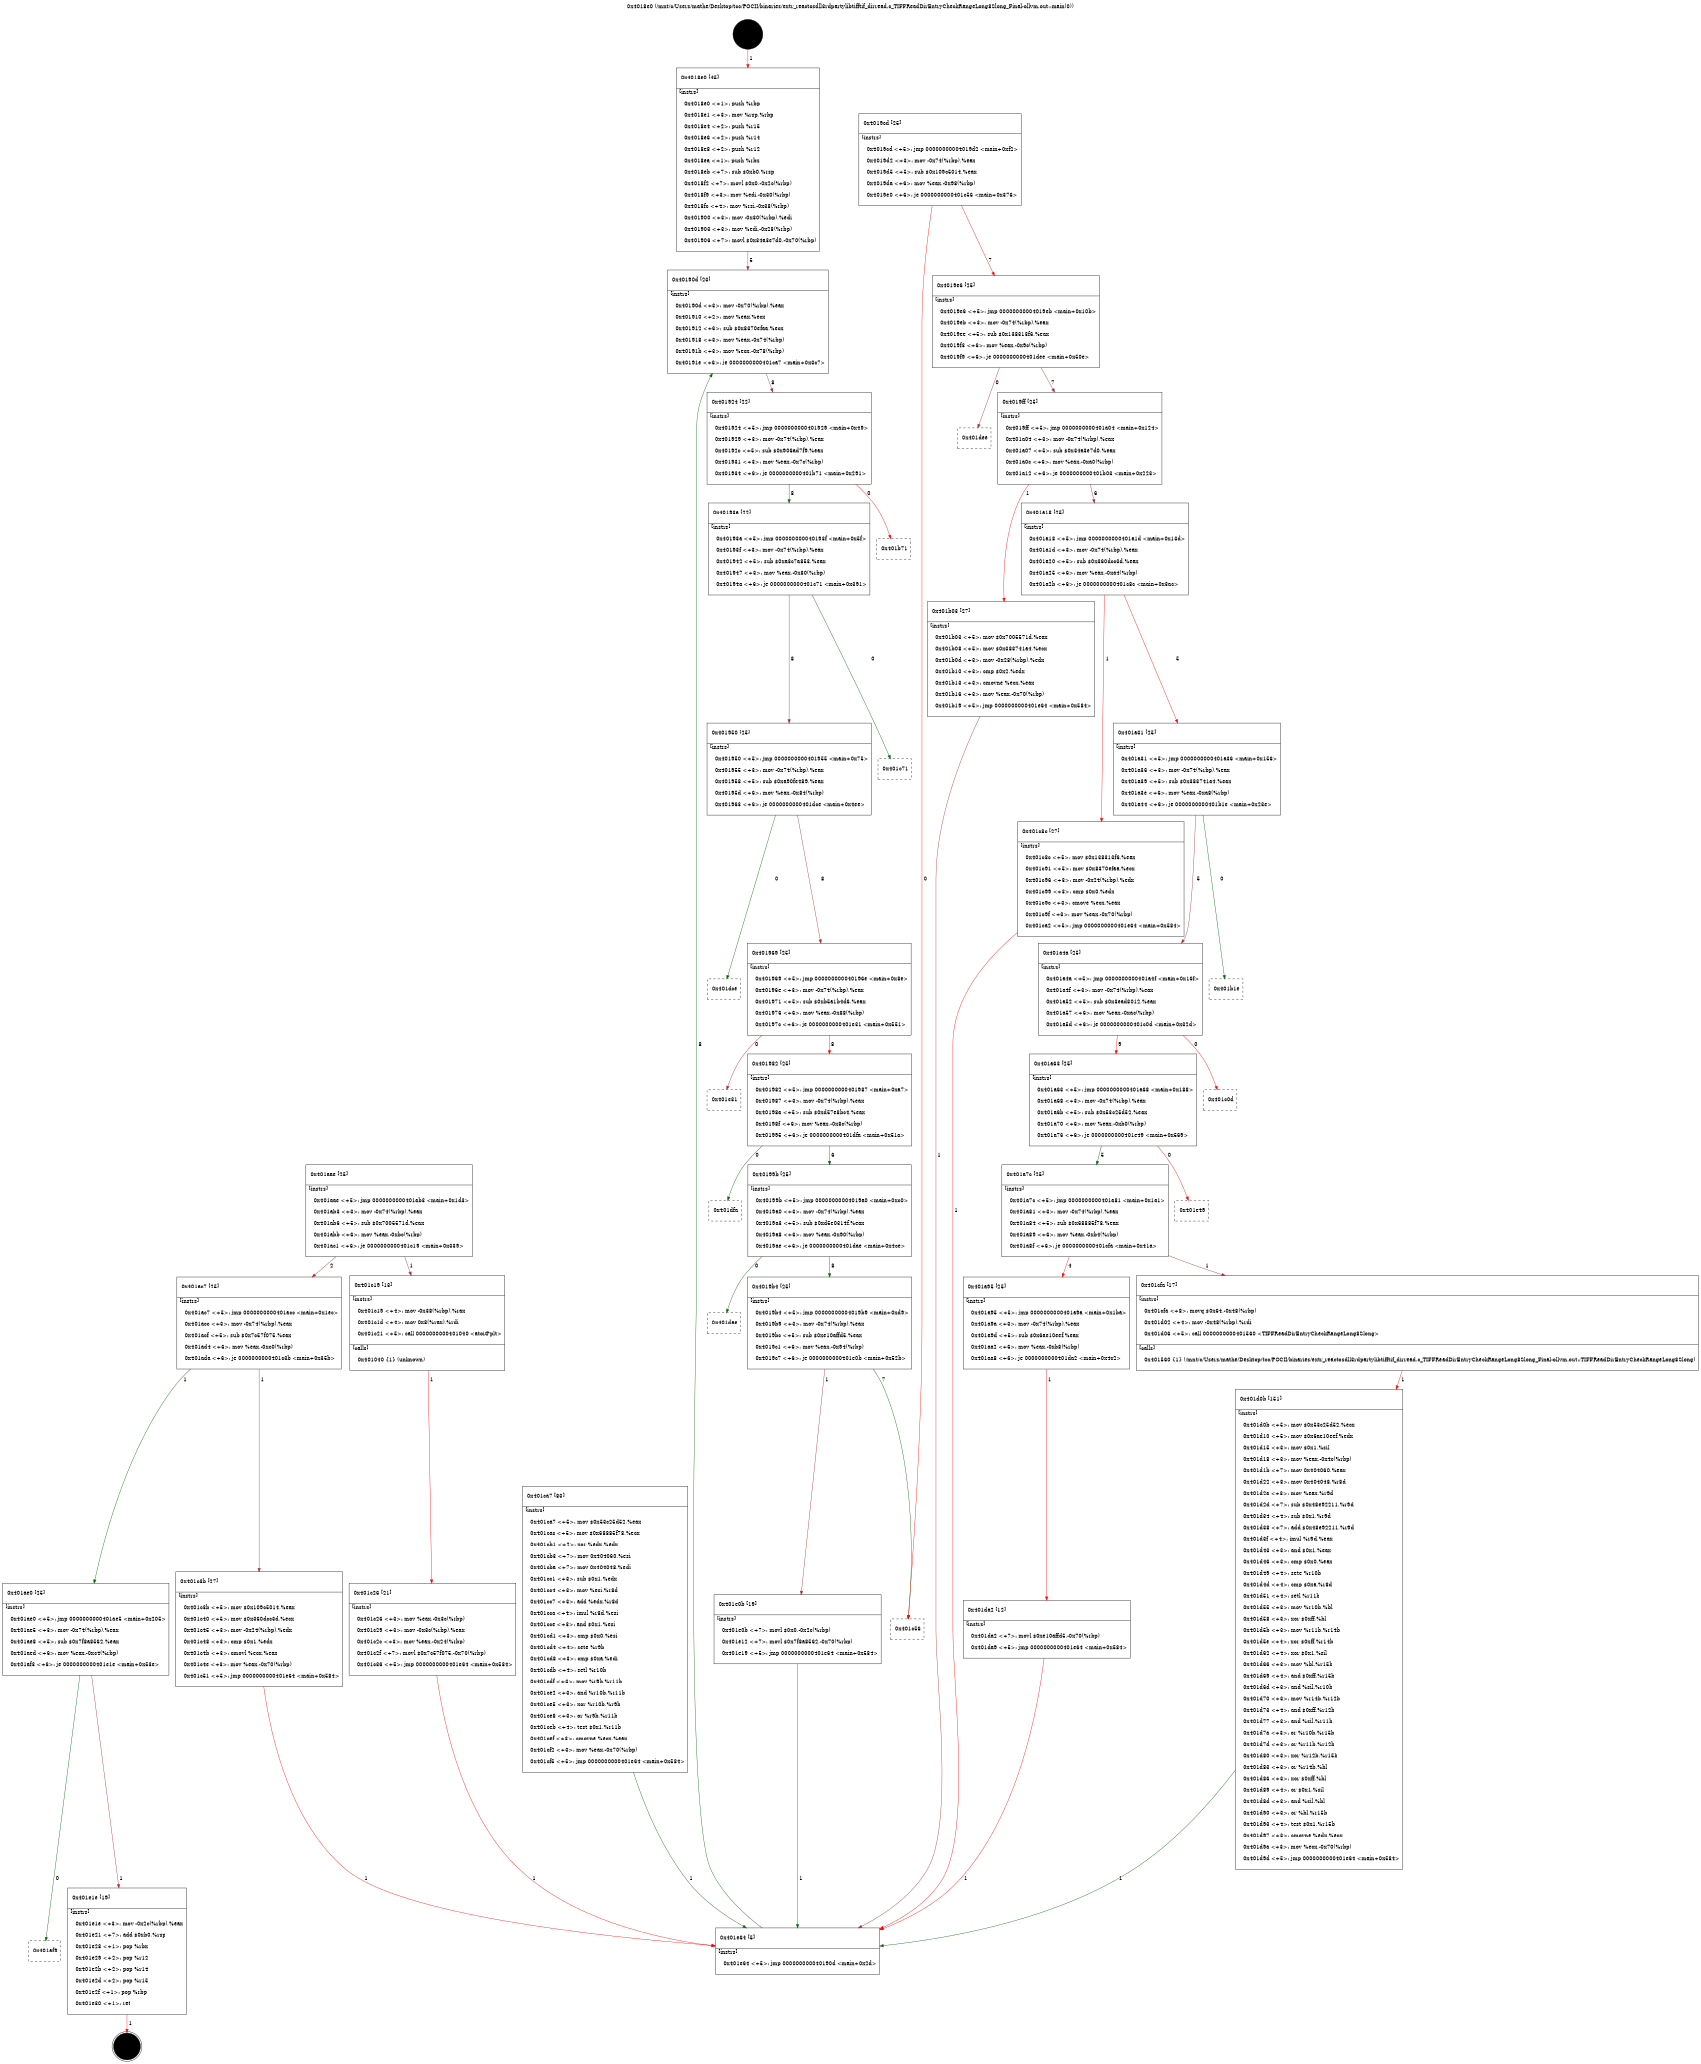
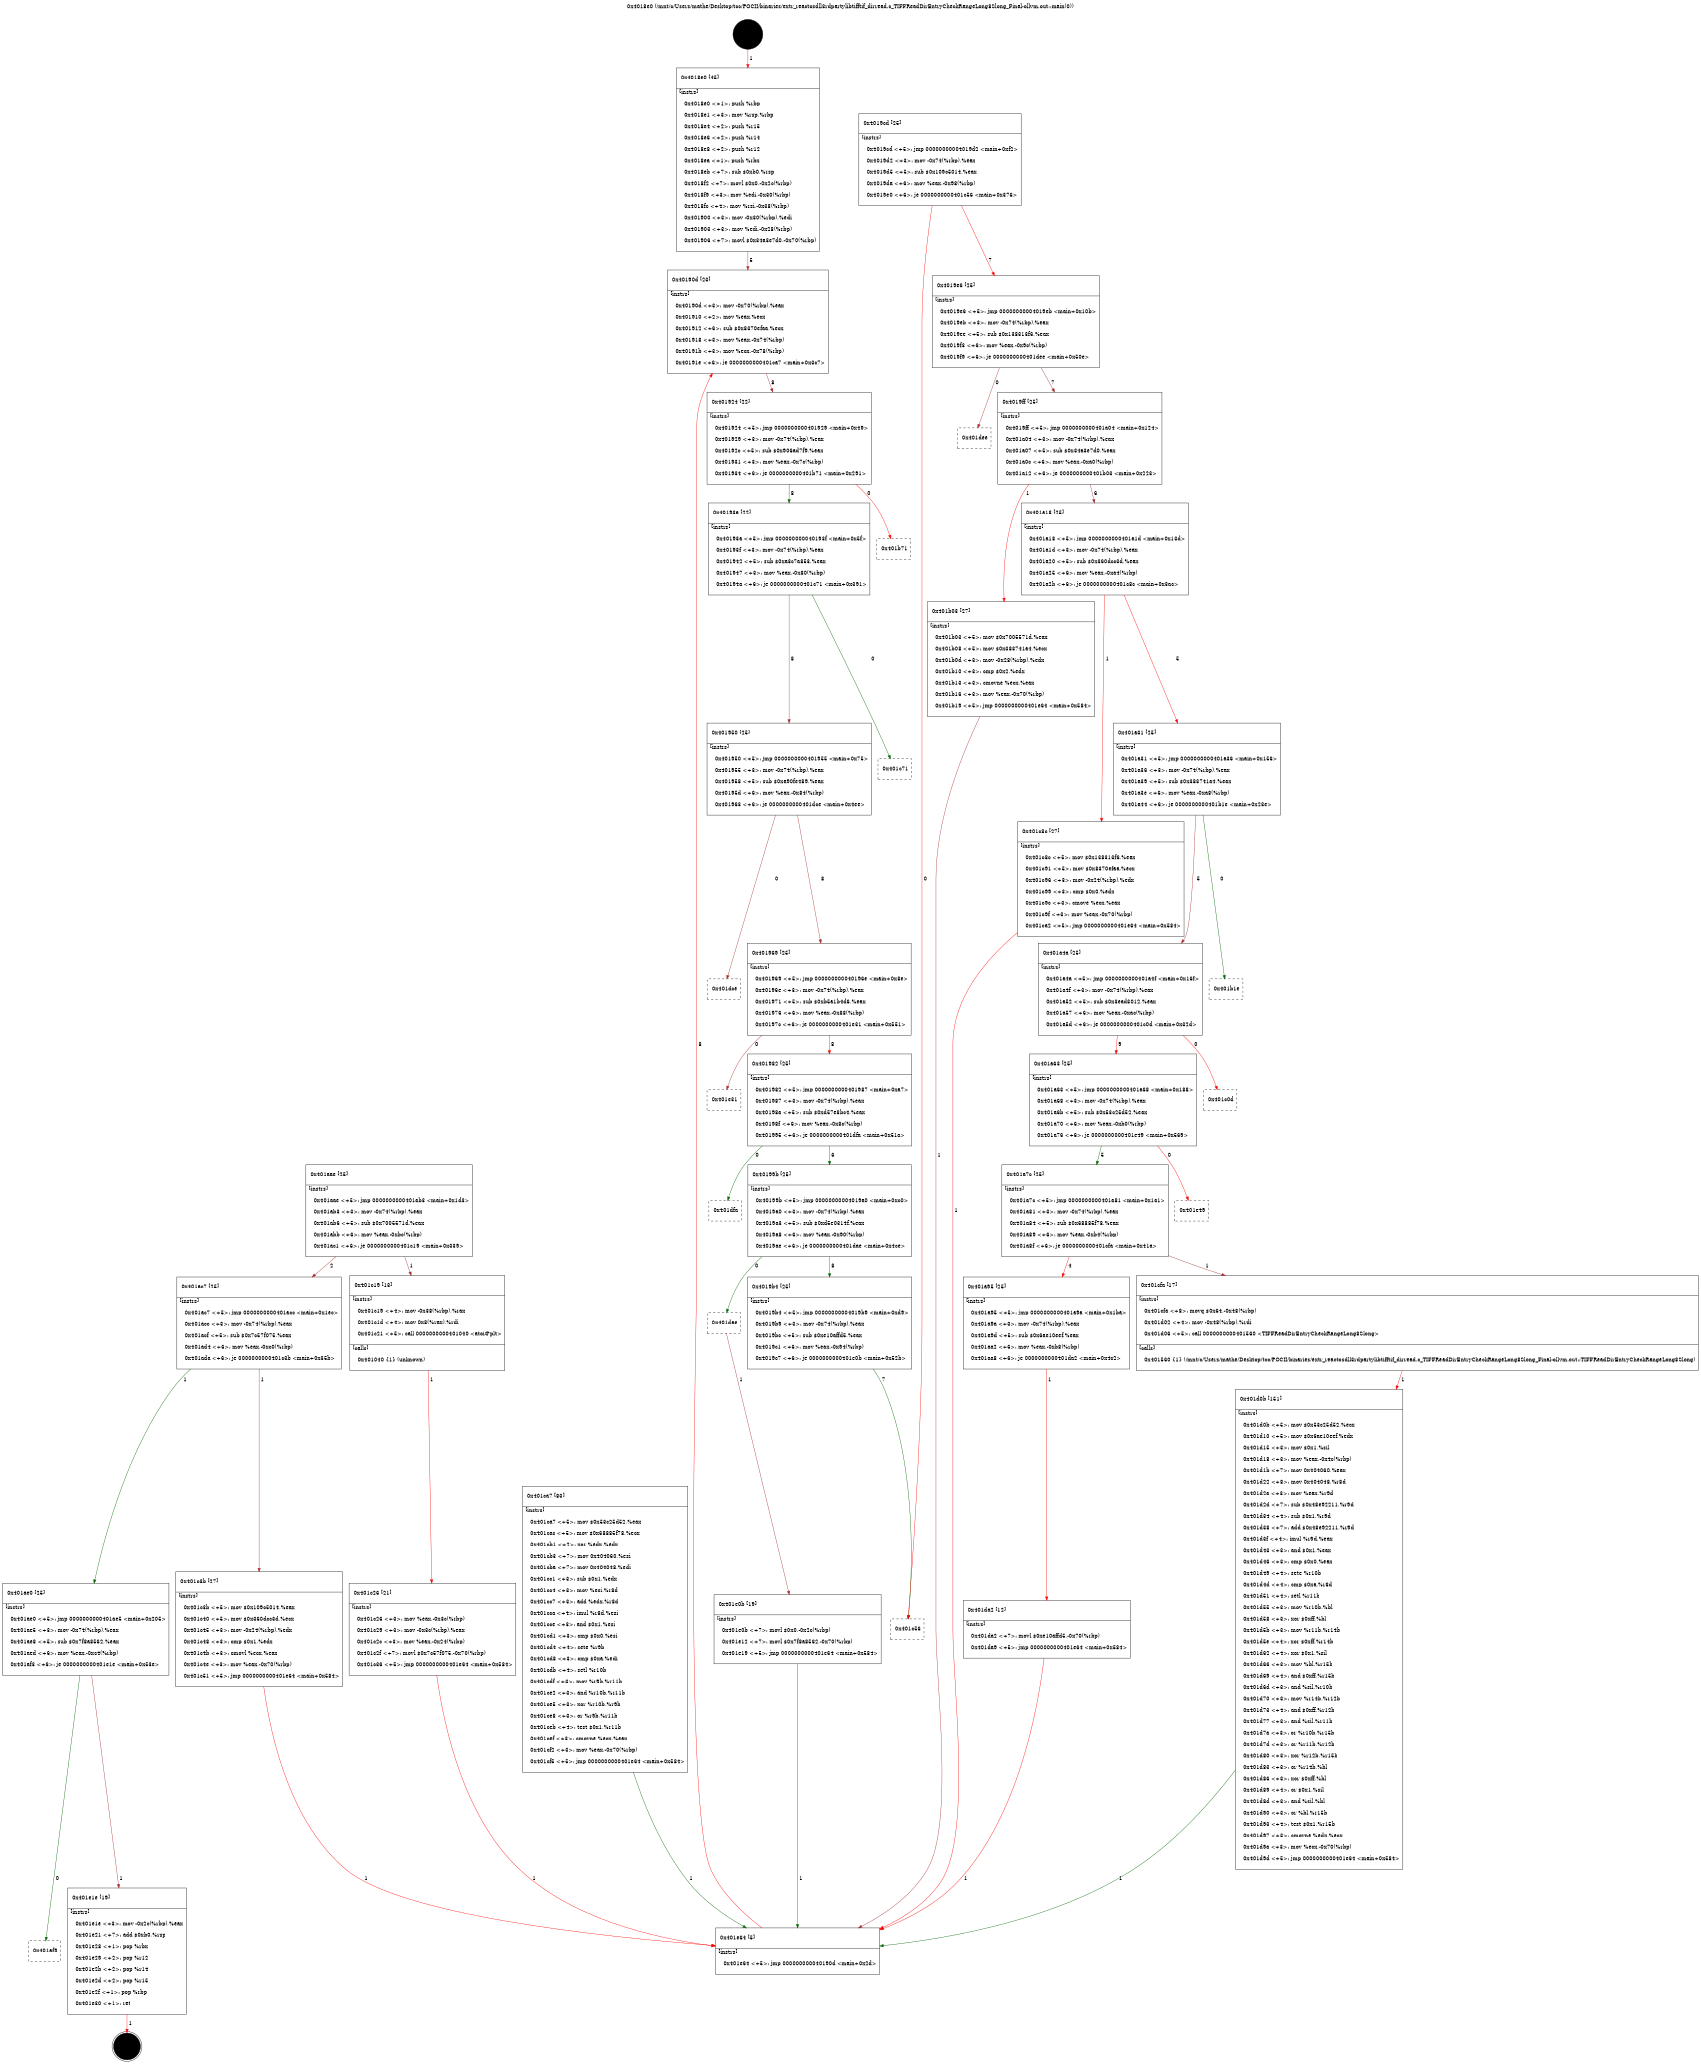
edge "0x401950 [25]" -> "0x401dce": color darkgreen -> brown
edge "0x401e64 [5]" -> "0x40190d [23]": color darkgreen -> red
edge "0x4019b4 [25]" -> "0x401e0b [19]": now "0x401dae" -> "0x401e0b [19]"
